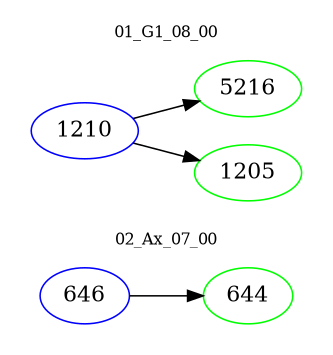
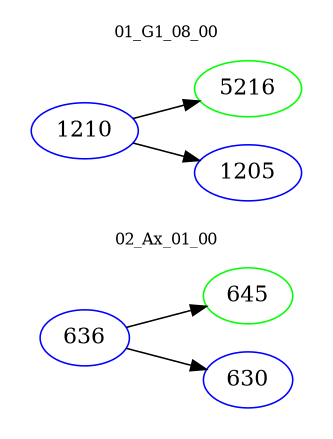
node "1205": color green -> blue
cluster "02_Ax_07_00": label "02_Ax_07_00" -> "02_Ax_01_00"
node "646": label "646" -> "636"
node "644": label "644" -> "645"
node "630": added
